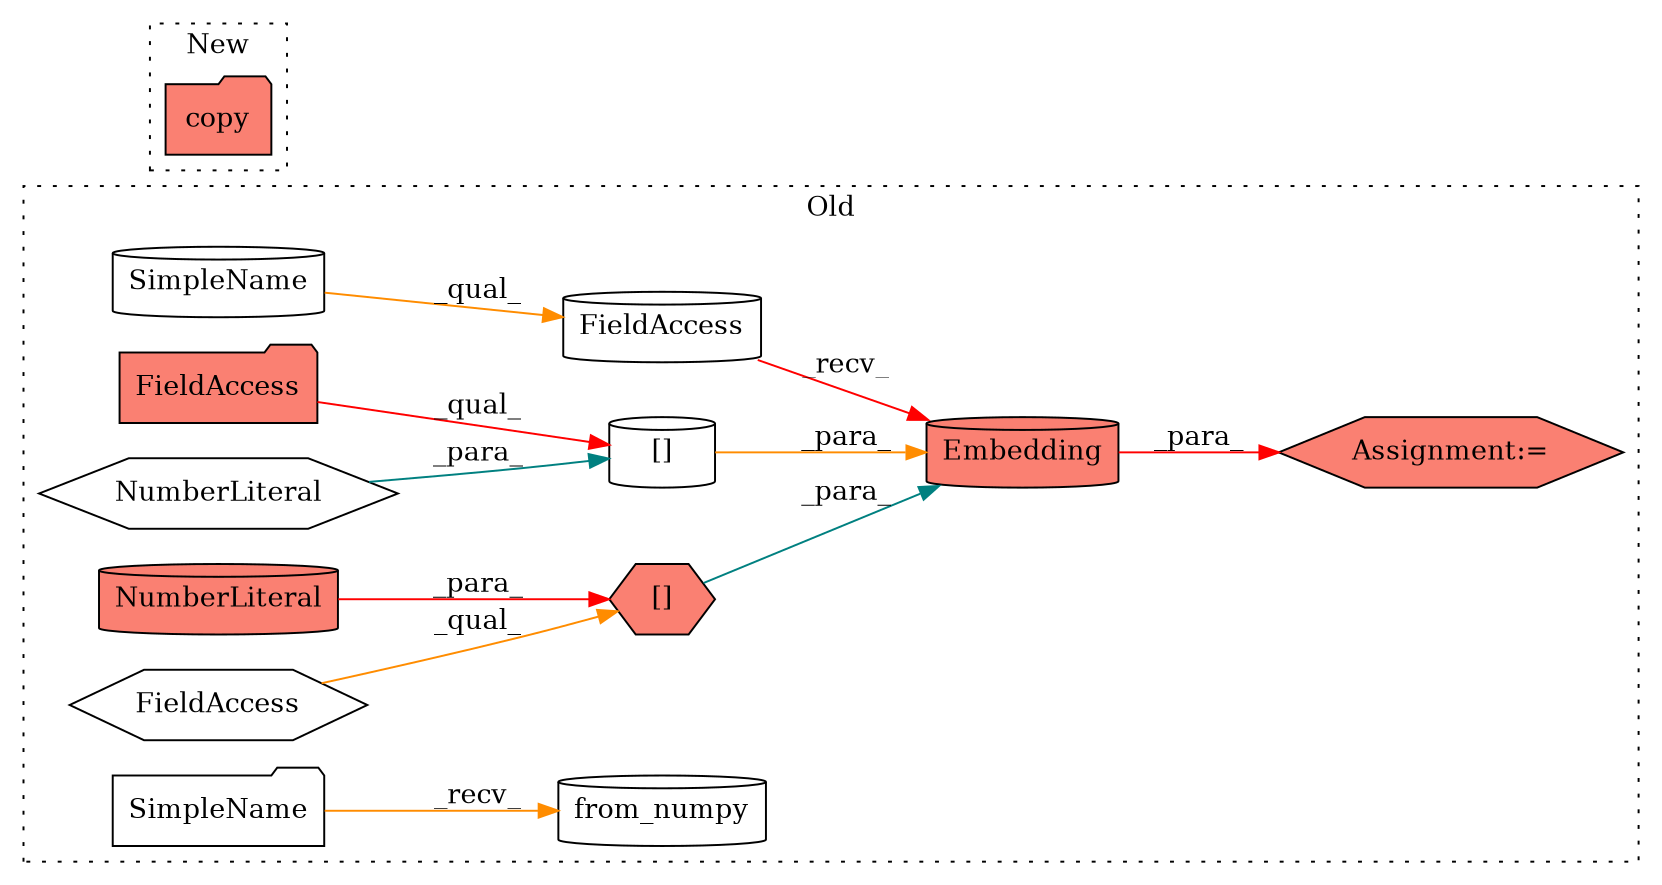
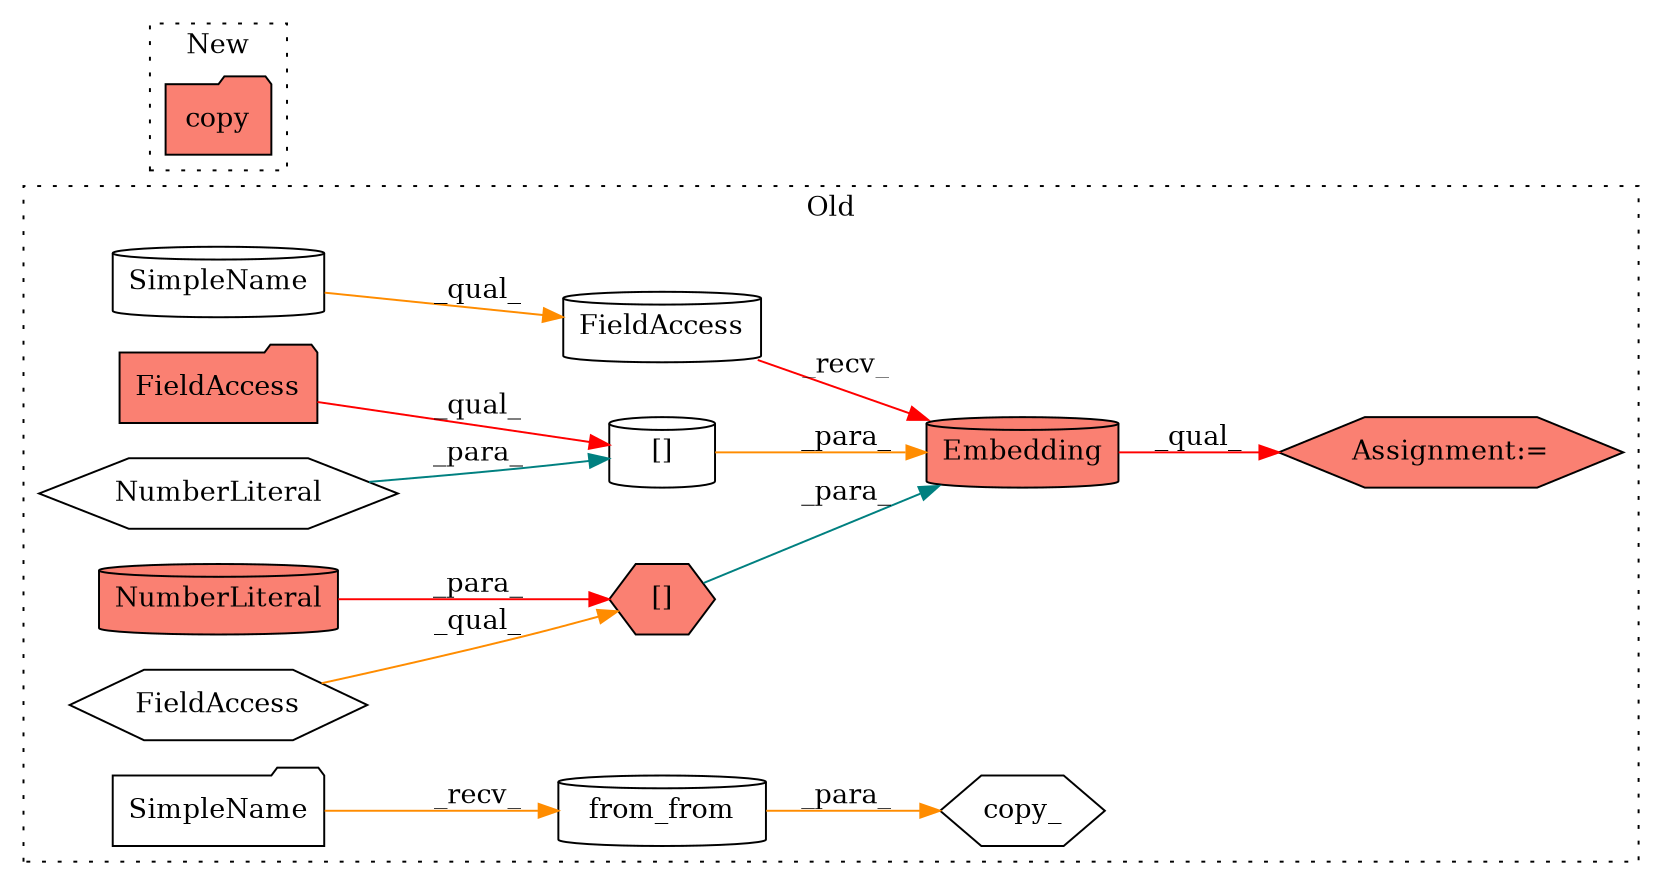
edge "Embedding" -> "Assignment:=": label "_para_" -> "_qual_"
node "from_numpy": label "from_numpy" -> "from_from"
node "copy_": added
